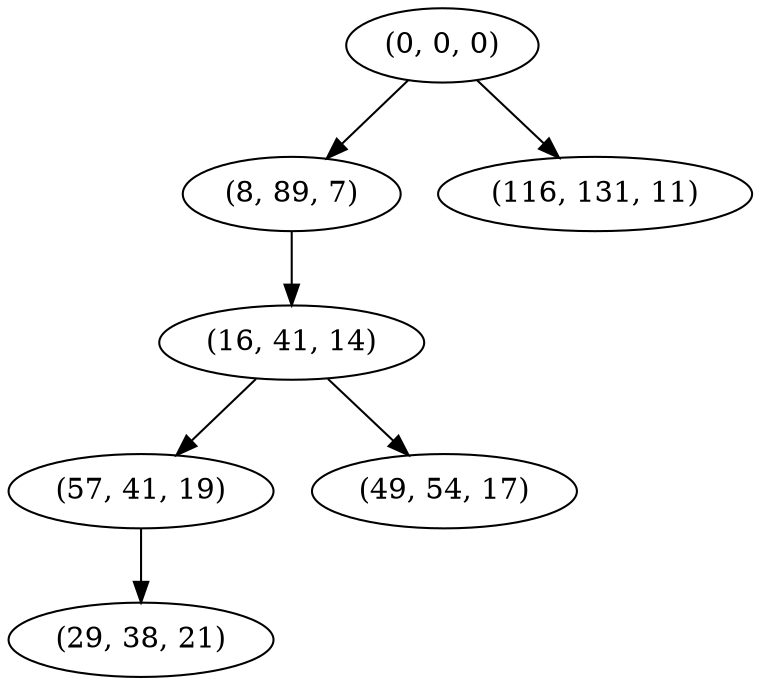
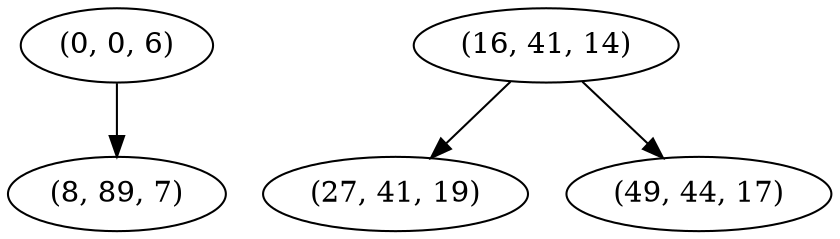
node "(0, 0, 0)": label "(0, 0, 0)" -> "(0, 0, 6)"
node "(116, 131, 11)": removed
edge "(8, 89, 7)" -> "(16, 41, 14)": removed
node "(57, 41, 19)": label "(57, 41, 19)" -> "(27, 41, 19)"
node "(49, 54, 17)": label "(49, 54, 17)" -> "(49, 44, 17)"
node "(29, 38, 21)": removed
